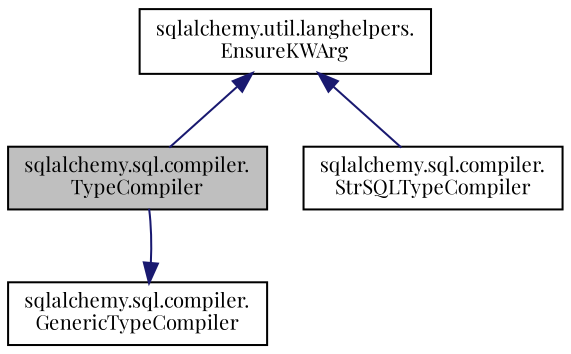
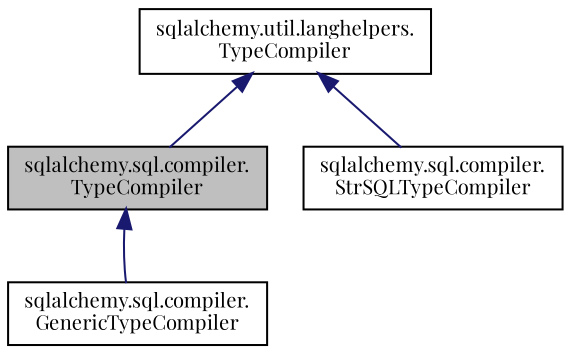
node "sqlalchemy.util.langhelpers. EnsureKWArg": label "sqlalchemy.util.langhelpers. EnsureKWArg" -> "sqlalchemy.util.langhelpers. TypeCompiler"
edge "sqlalchemy.sql.compiler. TypeCompiler" -> "sqlalchemy.sql.compiler. GenericTypeCompiler": reversed
